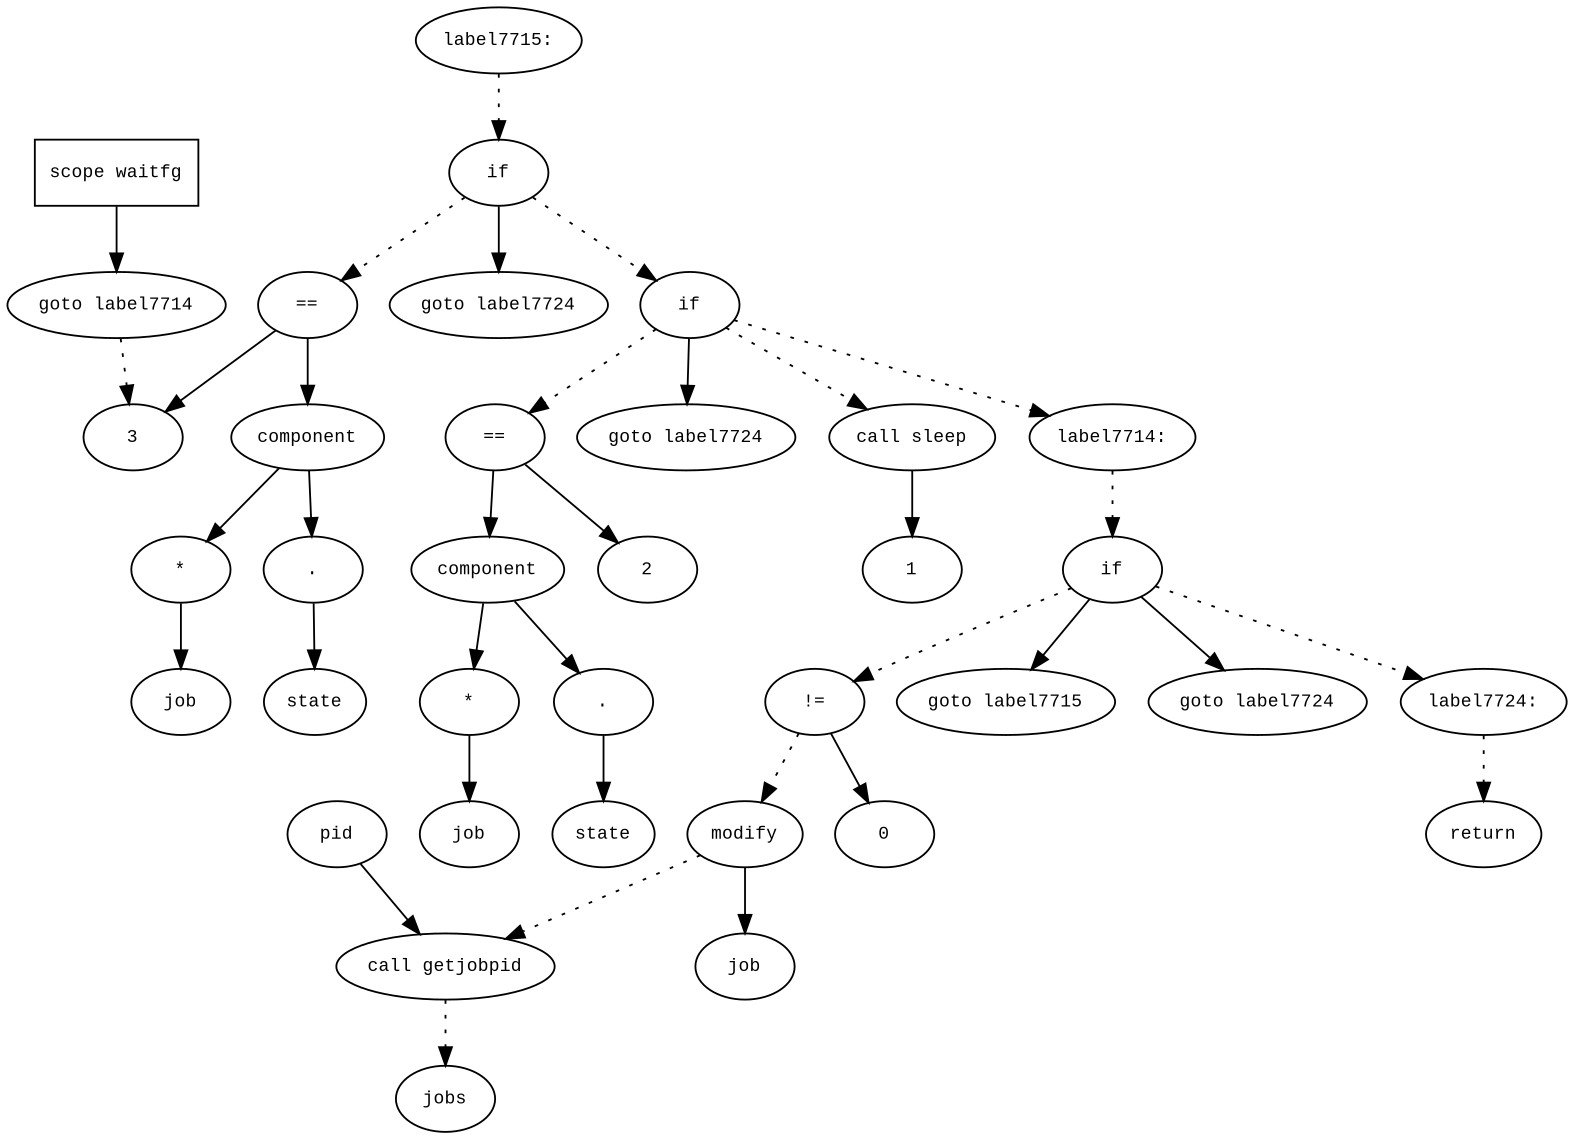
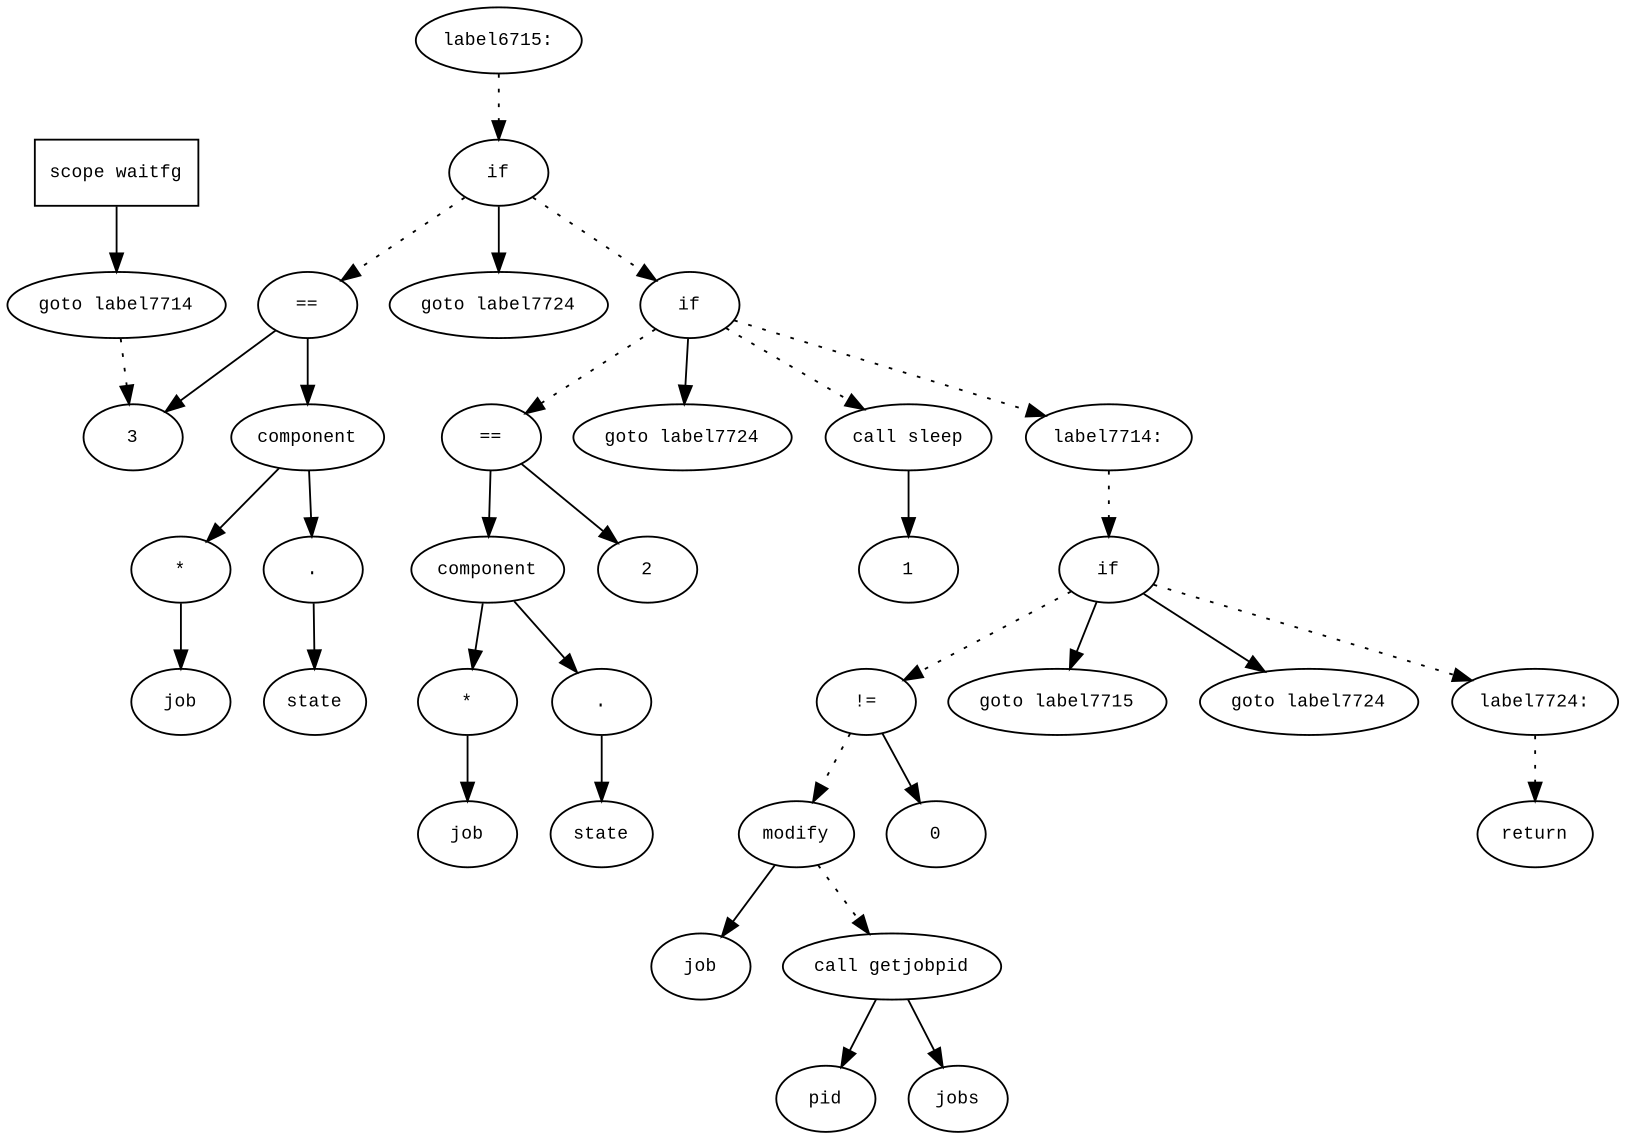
node "label7715:": label "label7715:" -> "label6715:"
edge "pid" -> "call getjobpid": reversed
edge "call getjobpid" -> "jobs": style dotted -> solid
